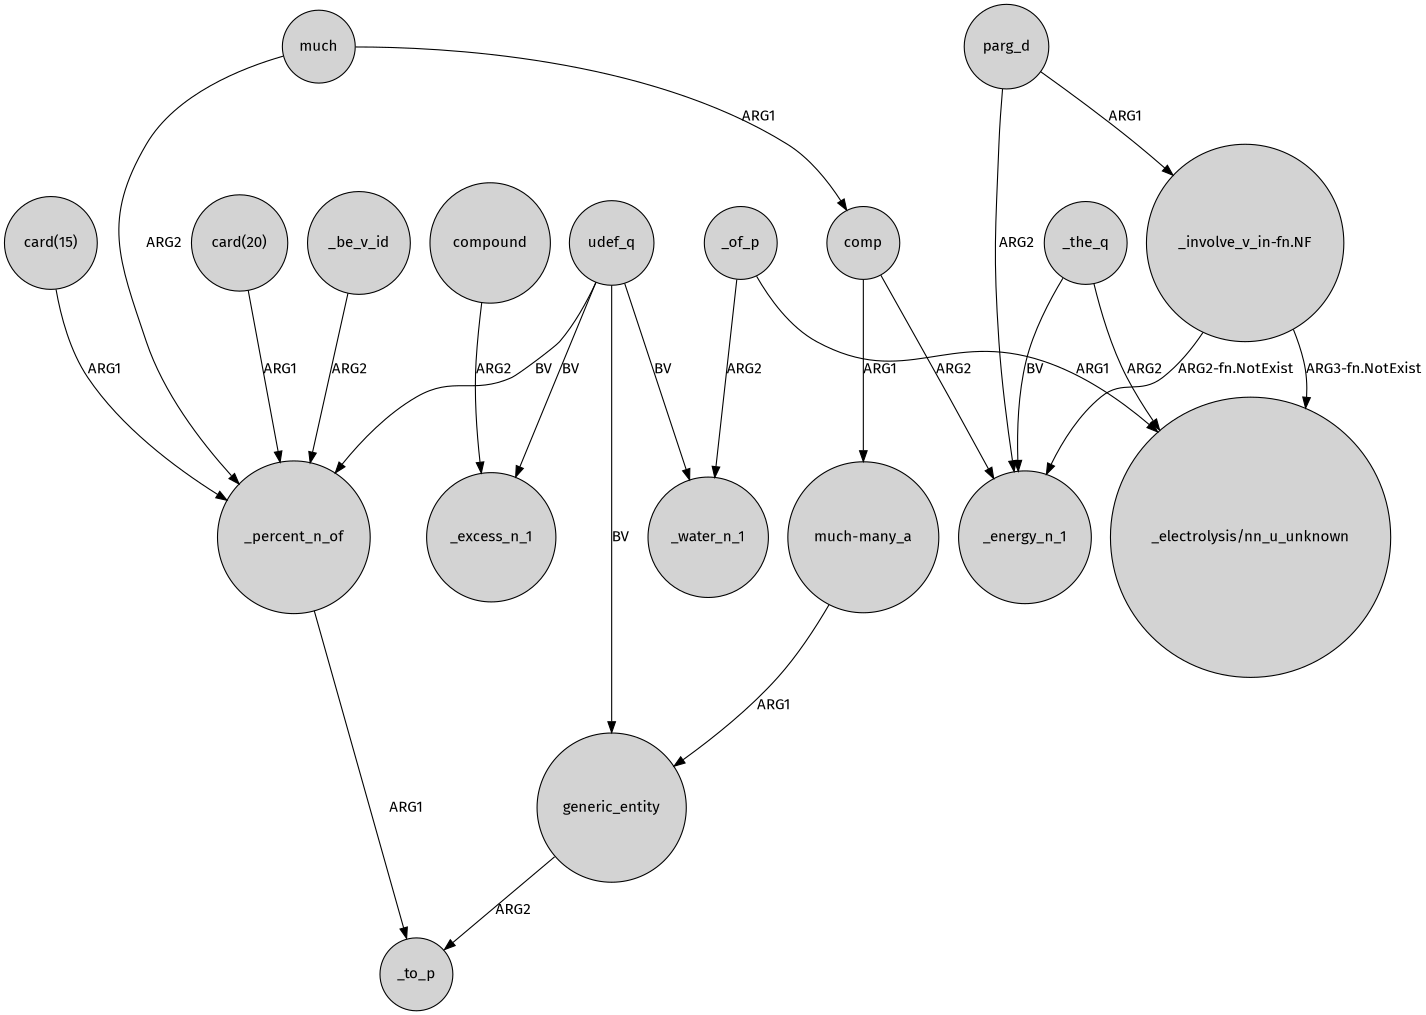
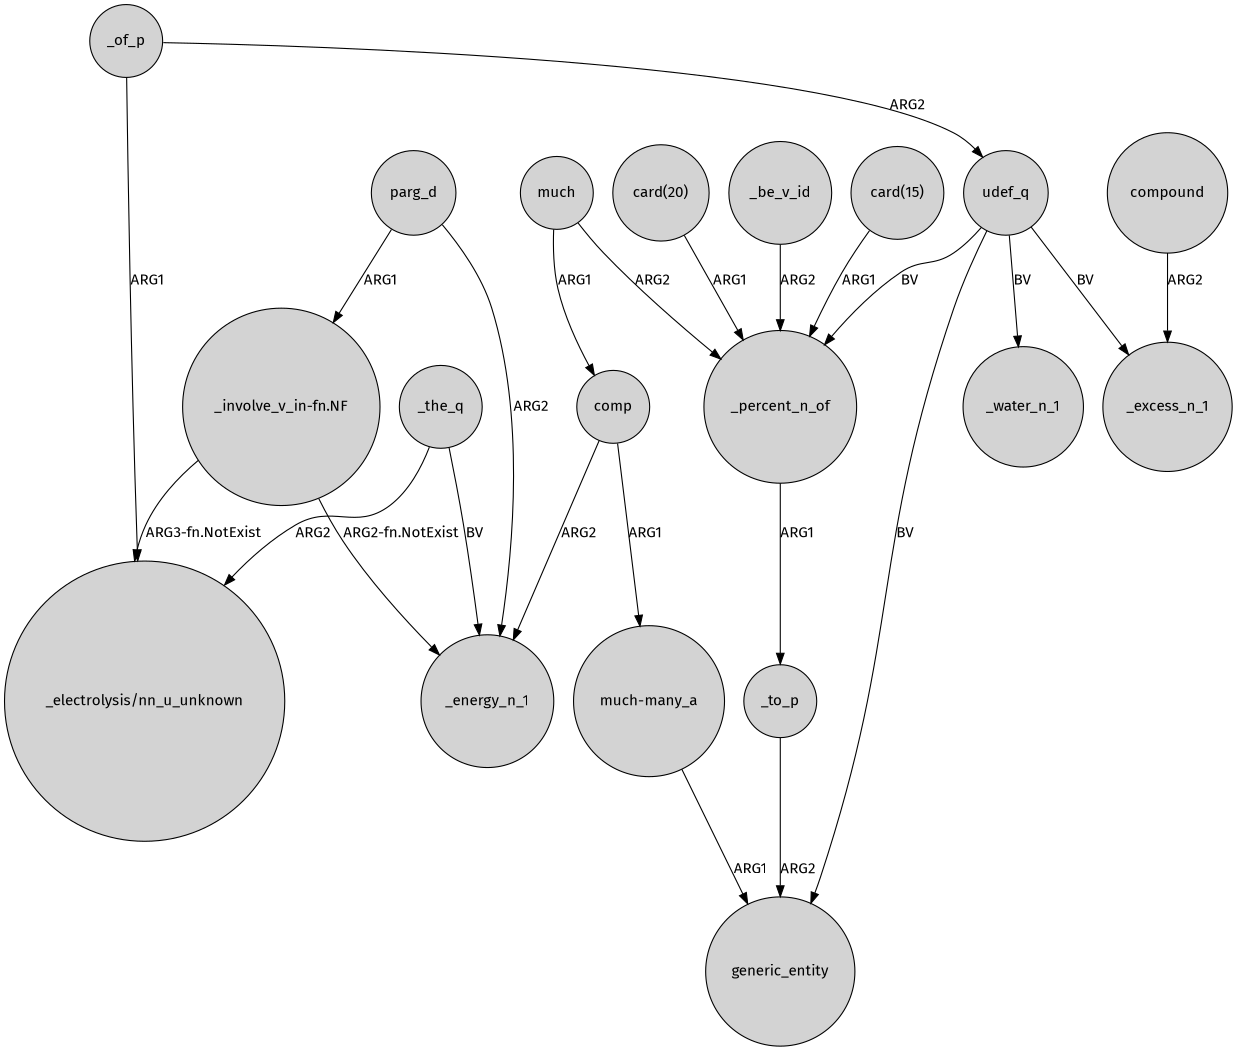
edge "_of_p" -> "_water_n_1": now "_of_p" -> "udef_q"
edge "generic_entity" -> "_to_p": reversed
